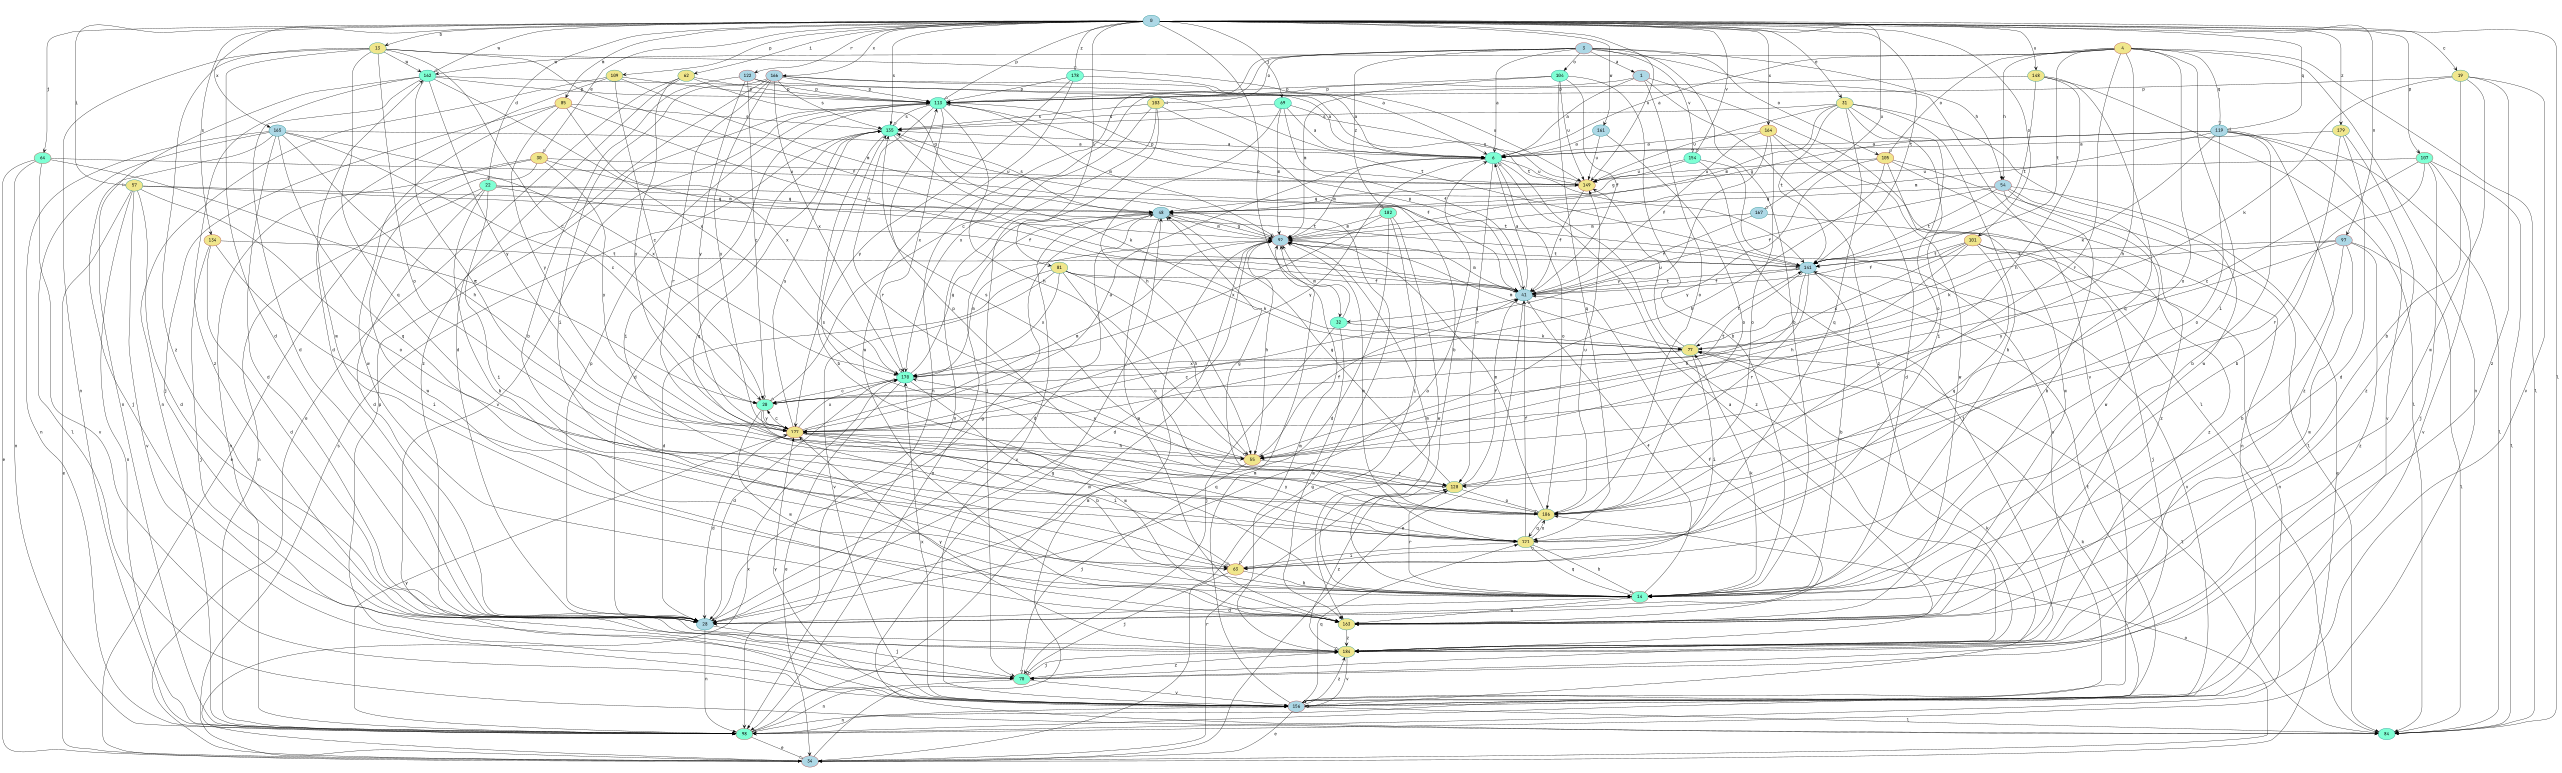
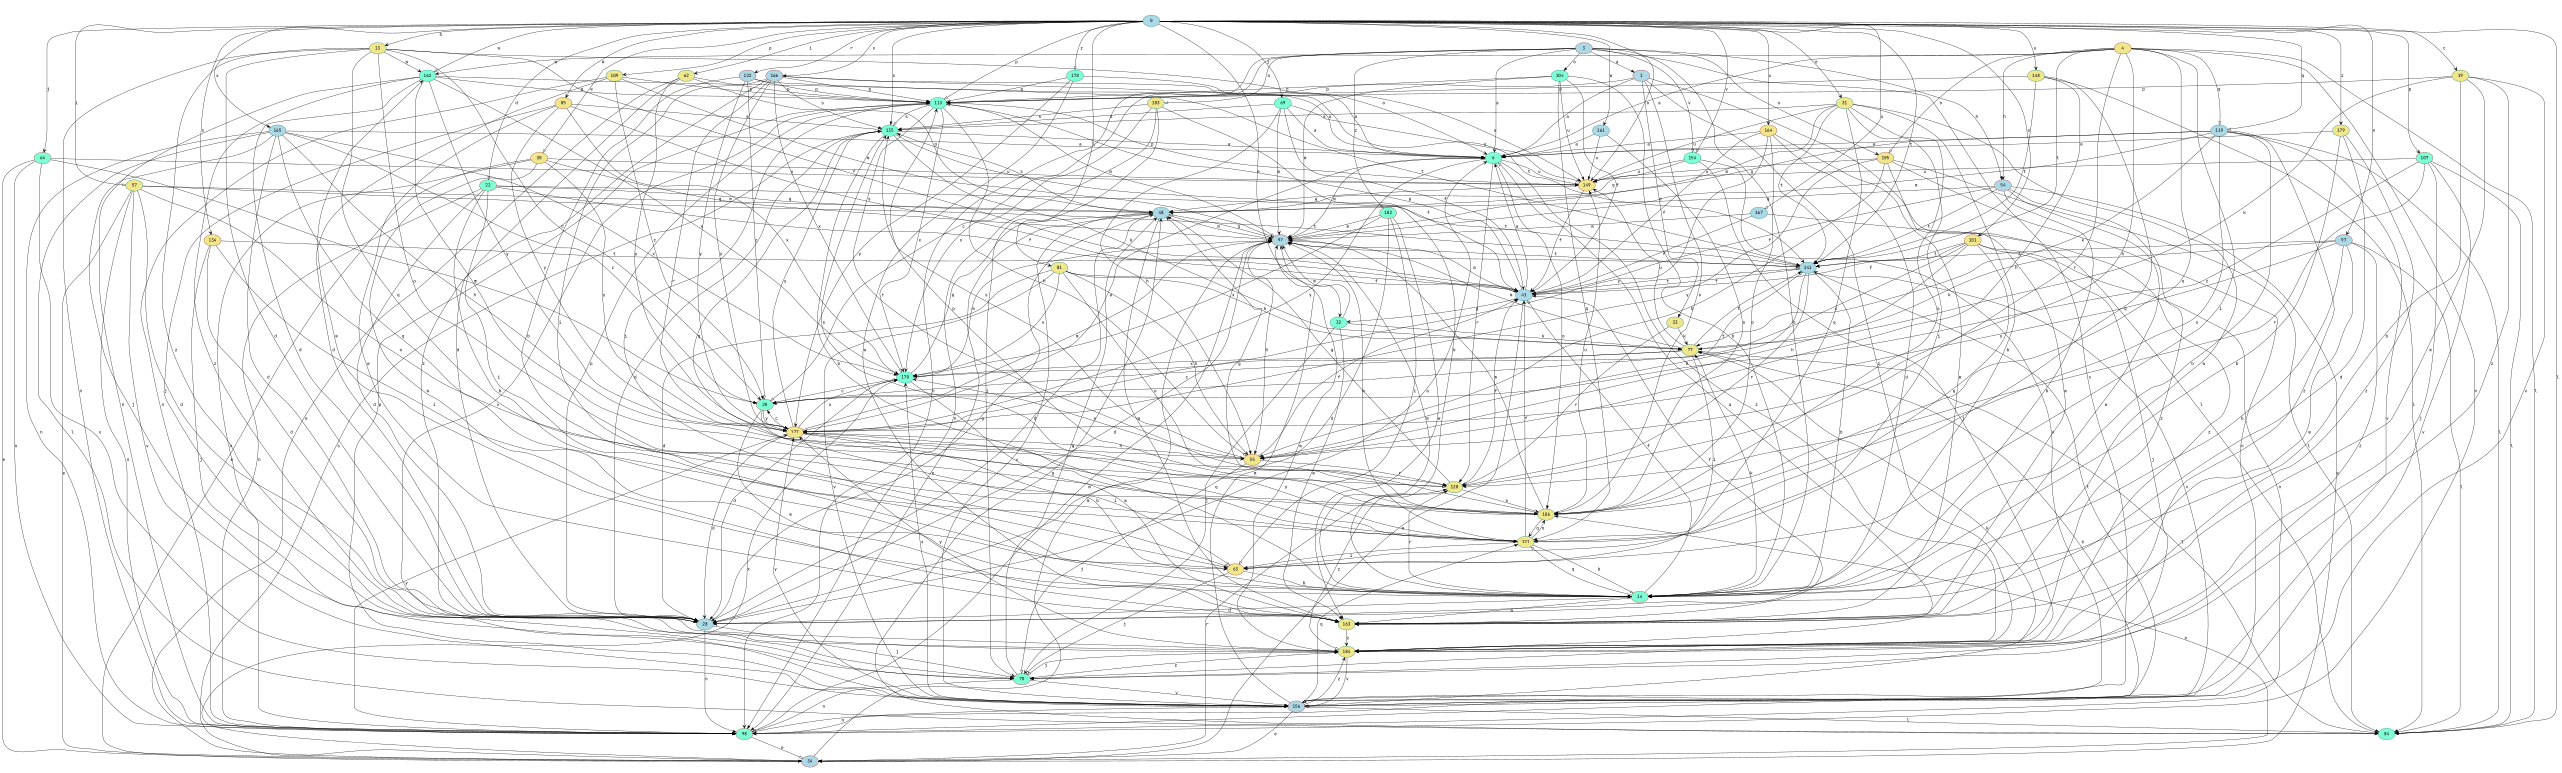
node "33": added
edge "128" -> "106": arrowhead onormal -> vee
edge "34" -> "48": now "70" -> "48"
edge "170" -> "34": removed, label "e"
